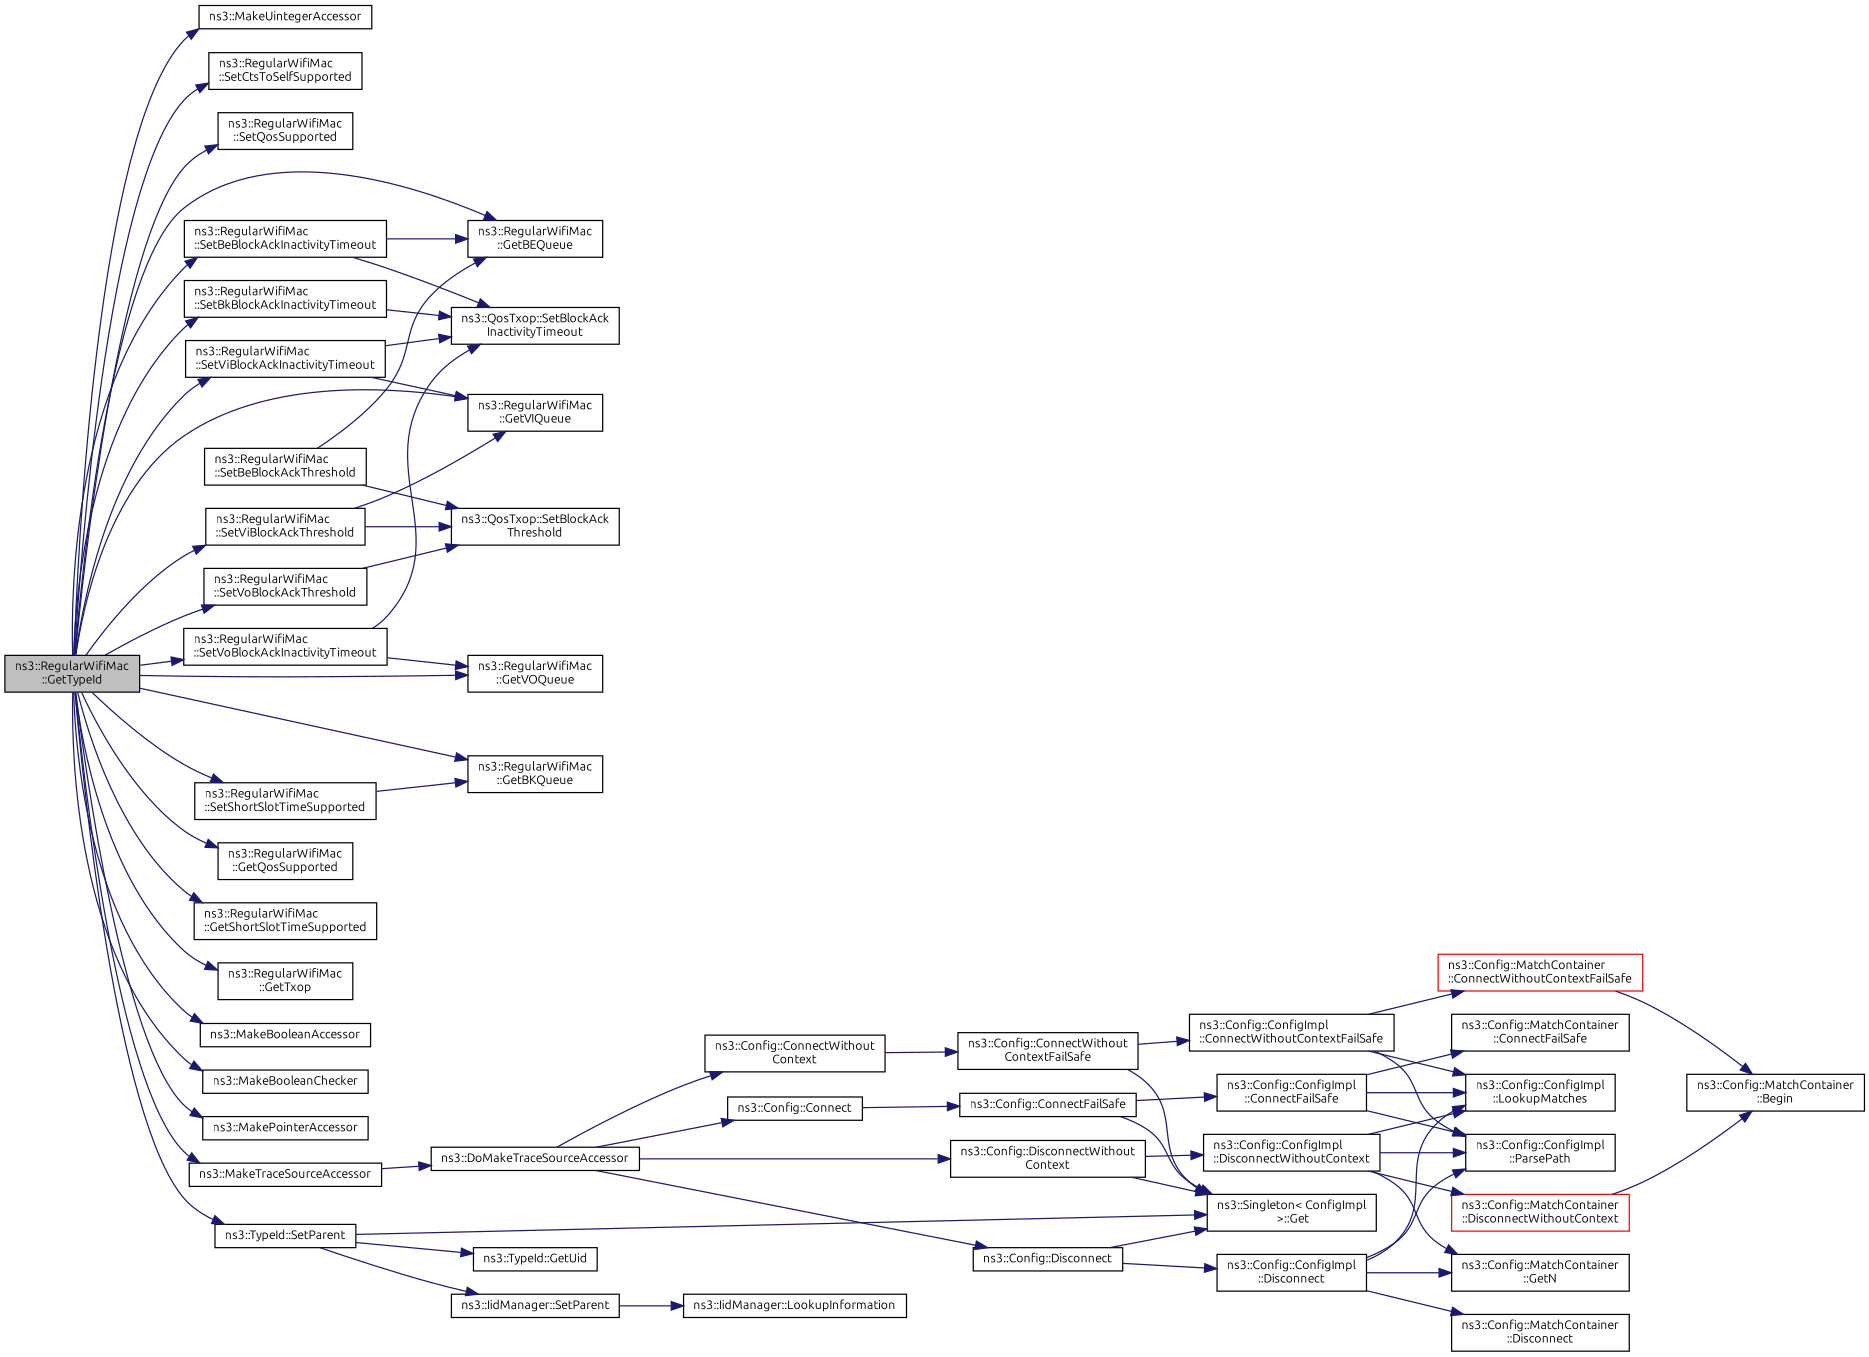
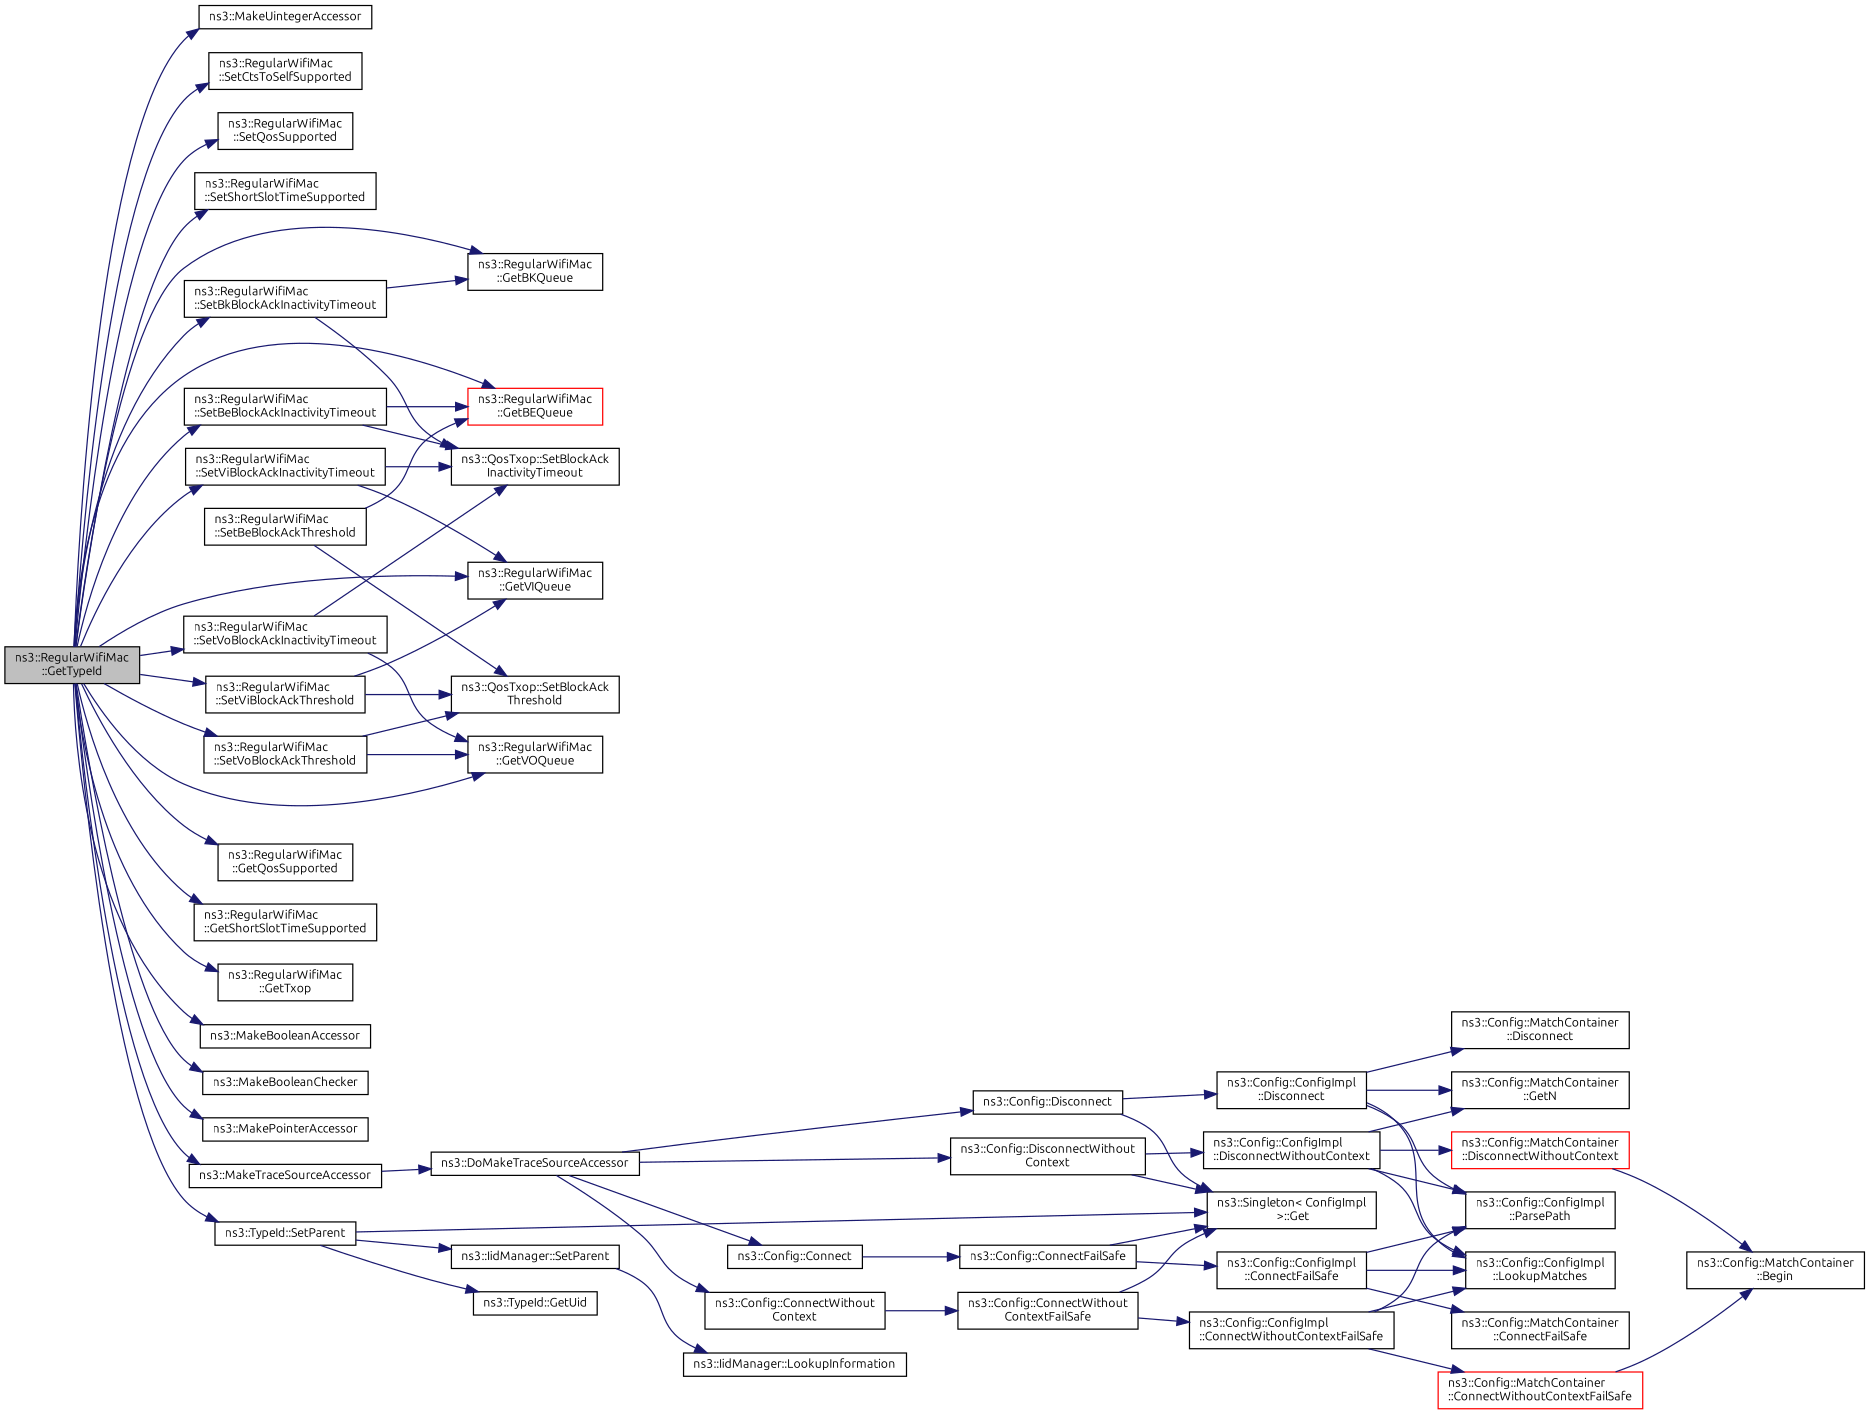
node "ns3::RegularWifiMac ::GetBEQueue": color black -> red
edge "ns3::RegularWifiMac ::SetVoBlockAckThreshold" -> "ns3::RegularWifiMac ::GetVOQueue": added
edge "ns3::RegularWifiMac ::SetShortSlotTimeSupported" -> "ns3::RegularWifiMac ::GetBKQueue": now "ns3::RegularWifiMac ::SetBkBlockAckInactivityTimeout" -> "ns3::RegularWifiMac ::GetBKQueue"
